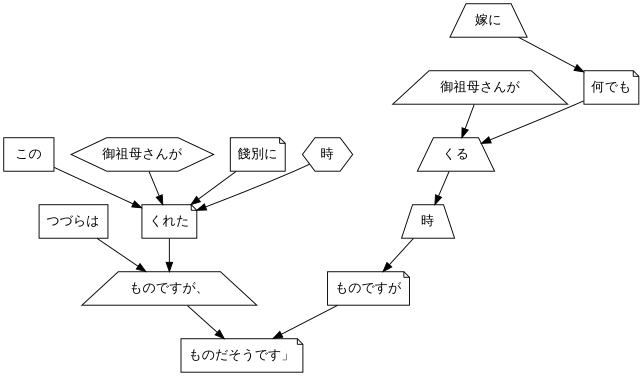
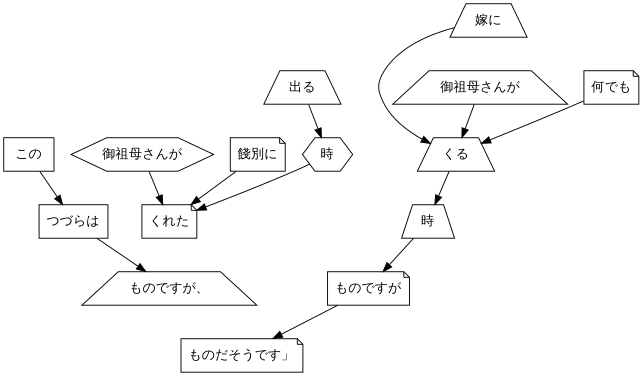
edge "嫁に" -> "何でも": now "嫁に" -> "くる"
node "出る": added
edge "この" -> "くれた": now "この" -> "つづらは"
edge "くれた" -> "ものですが、": removed
edge "ものですが、" -> "ものだそうです」": removed
